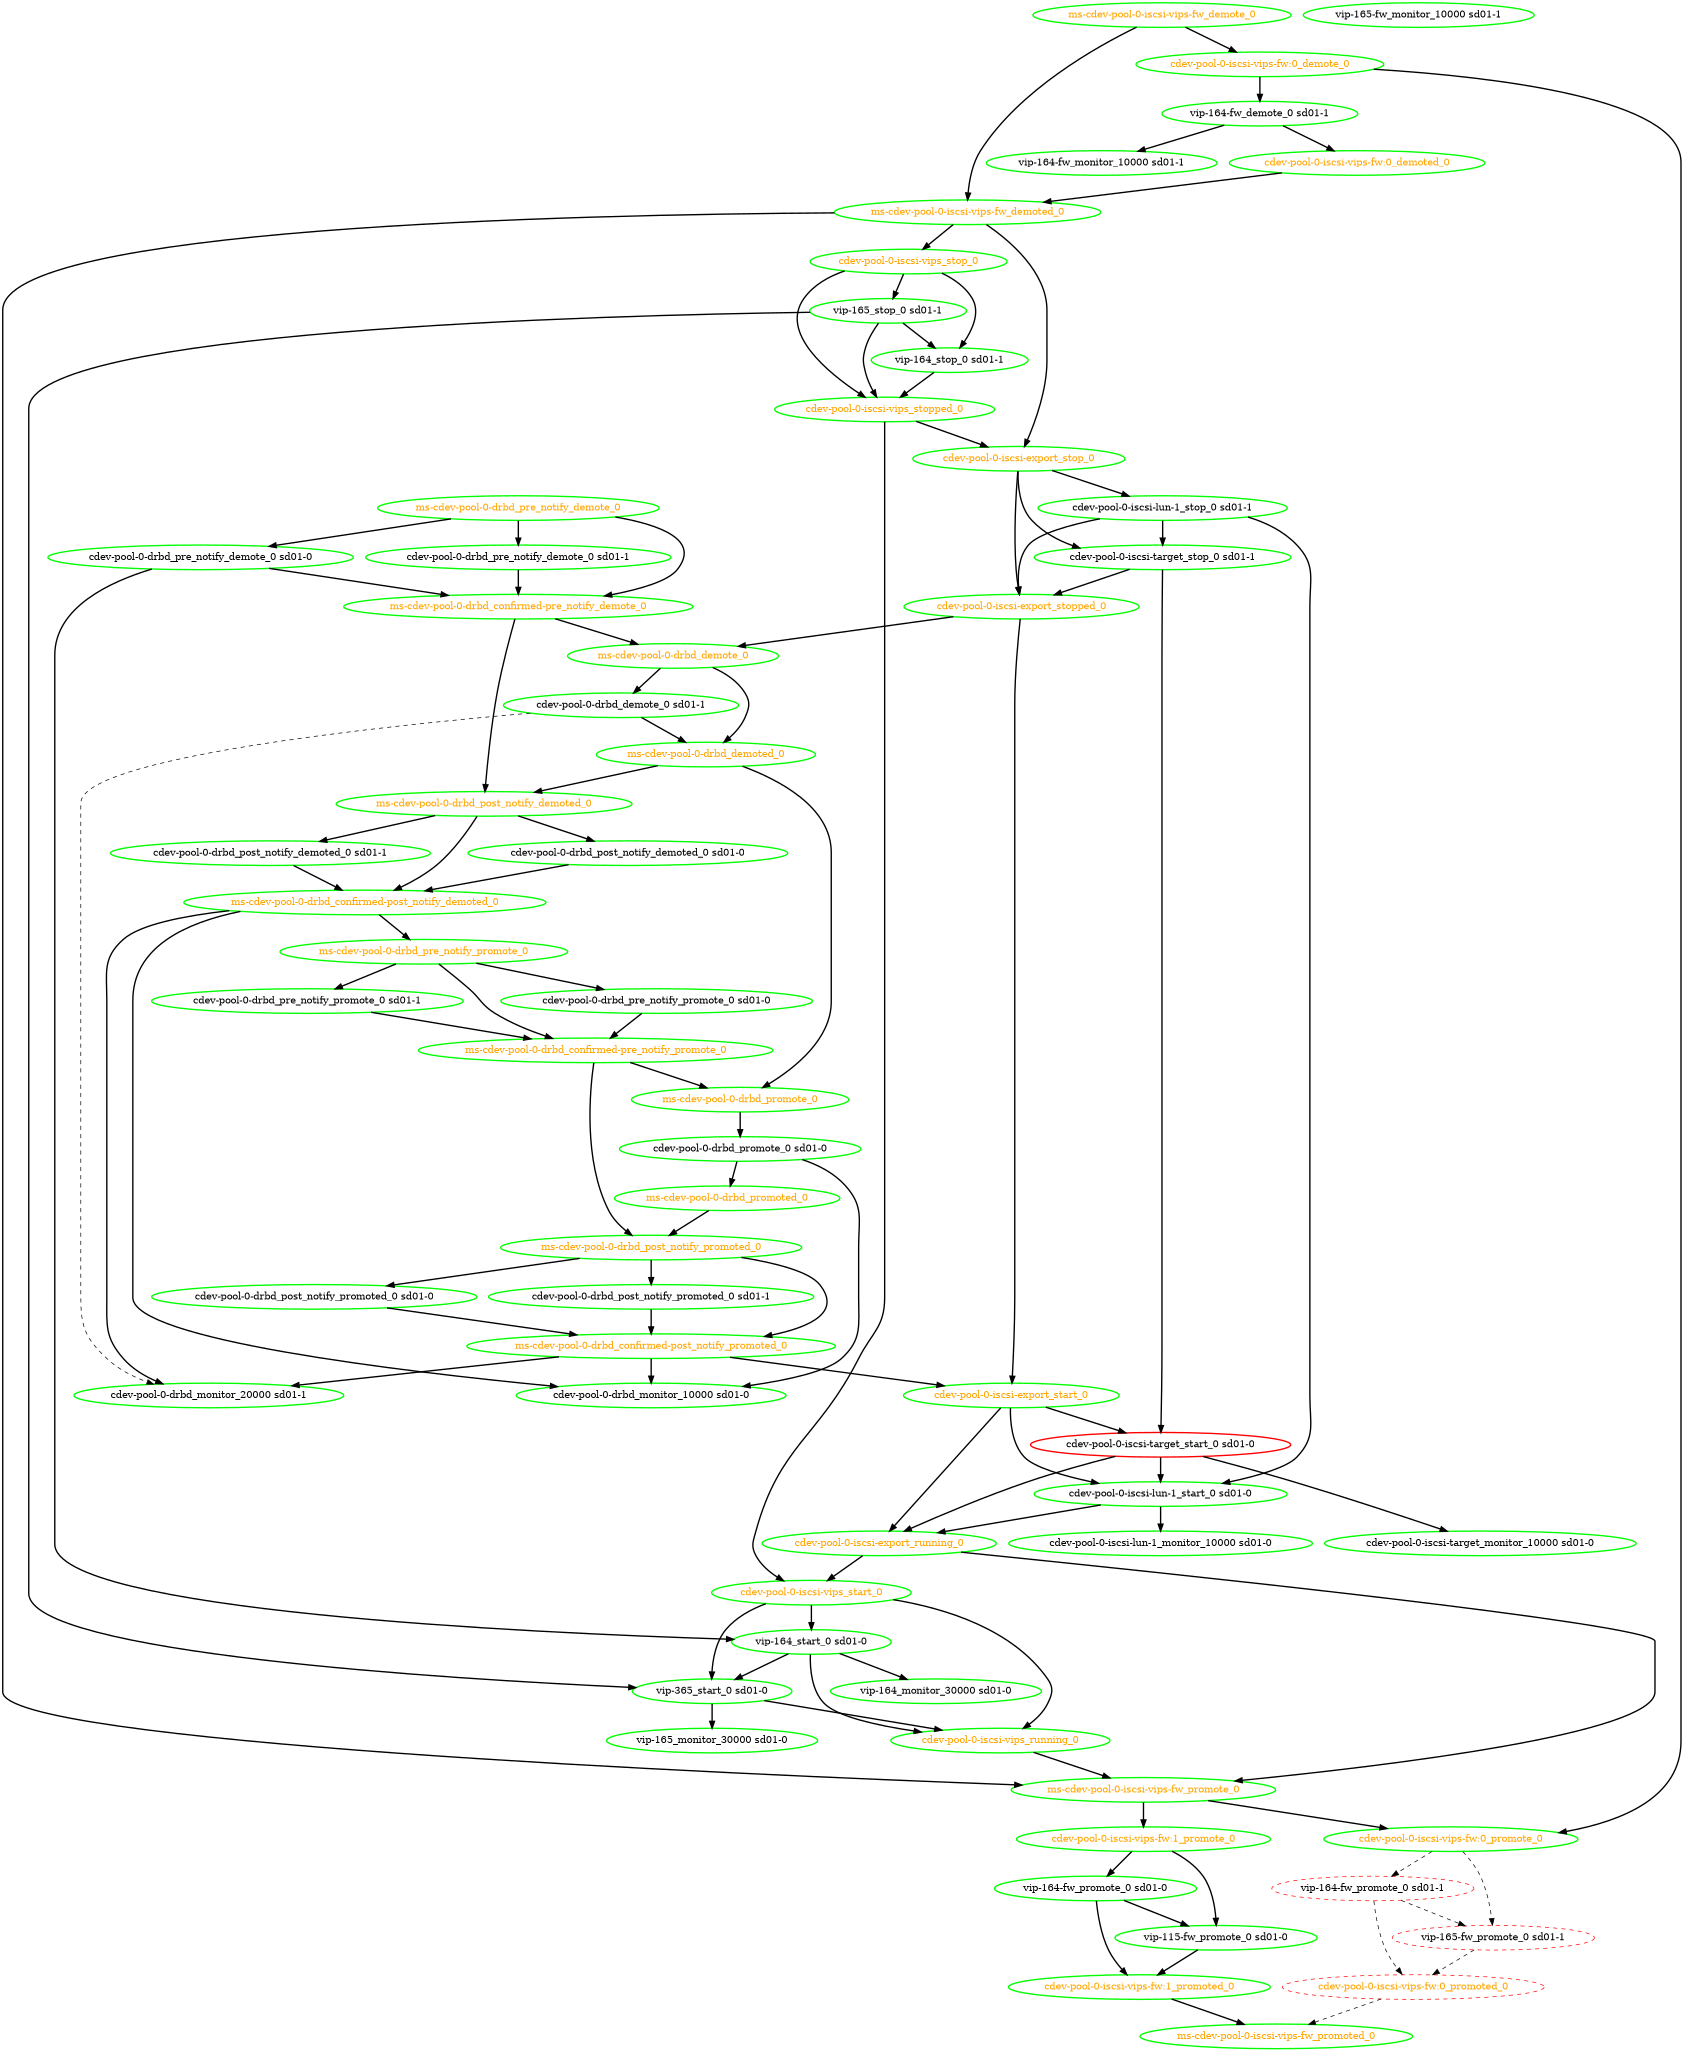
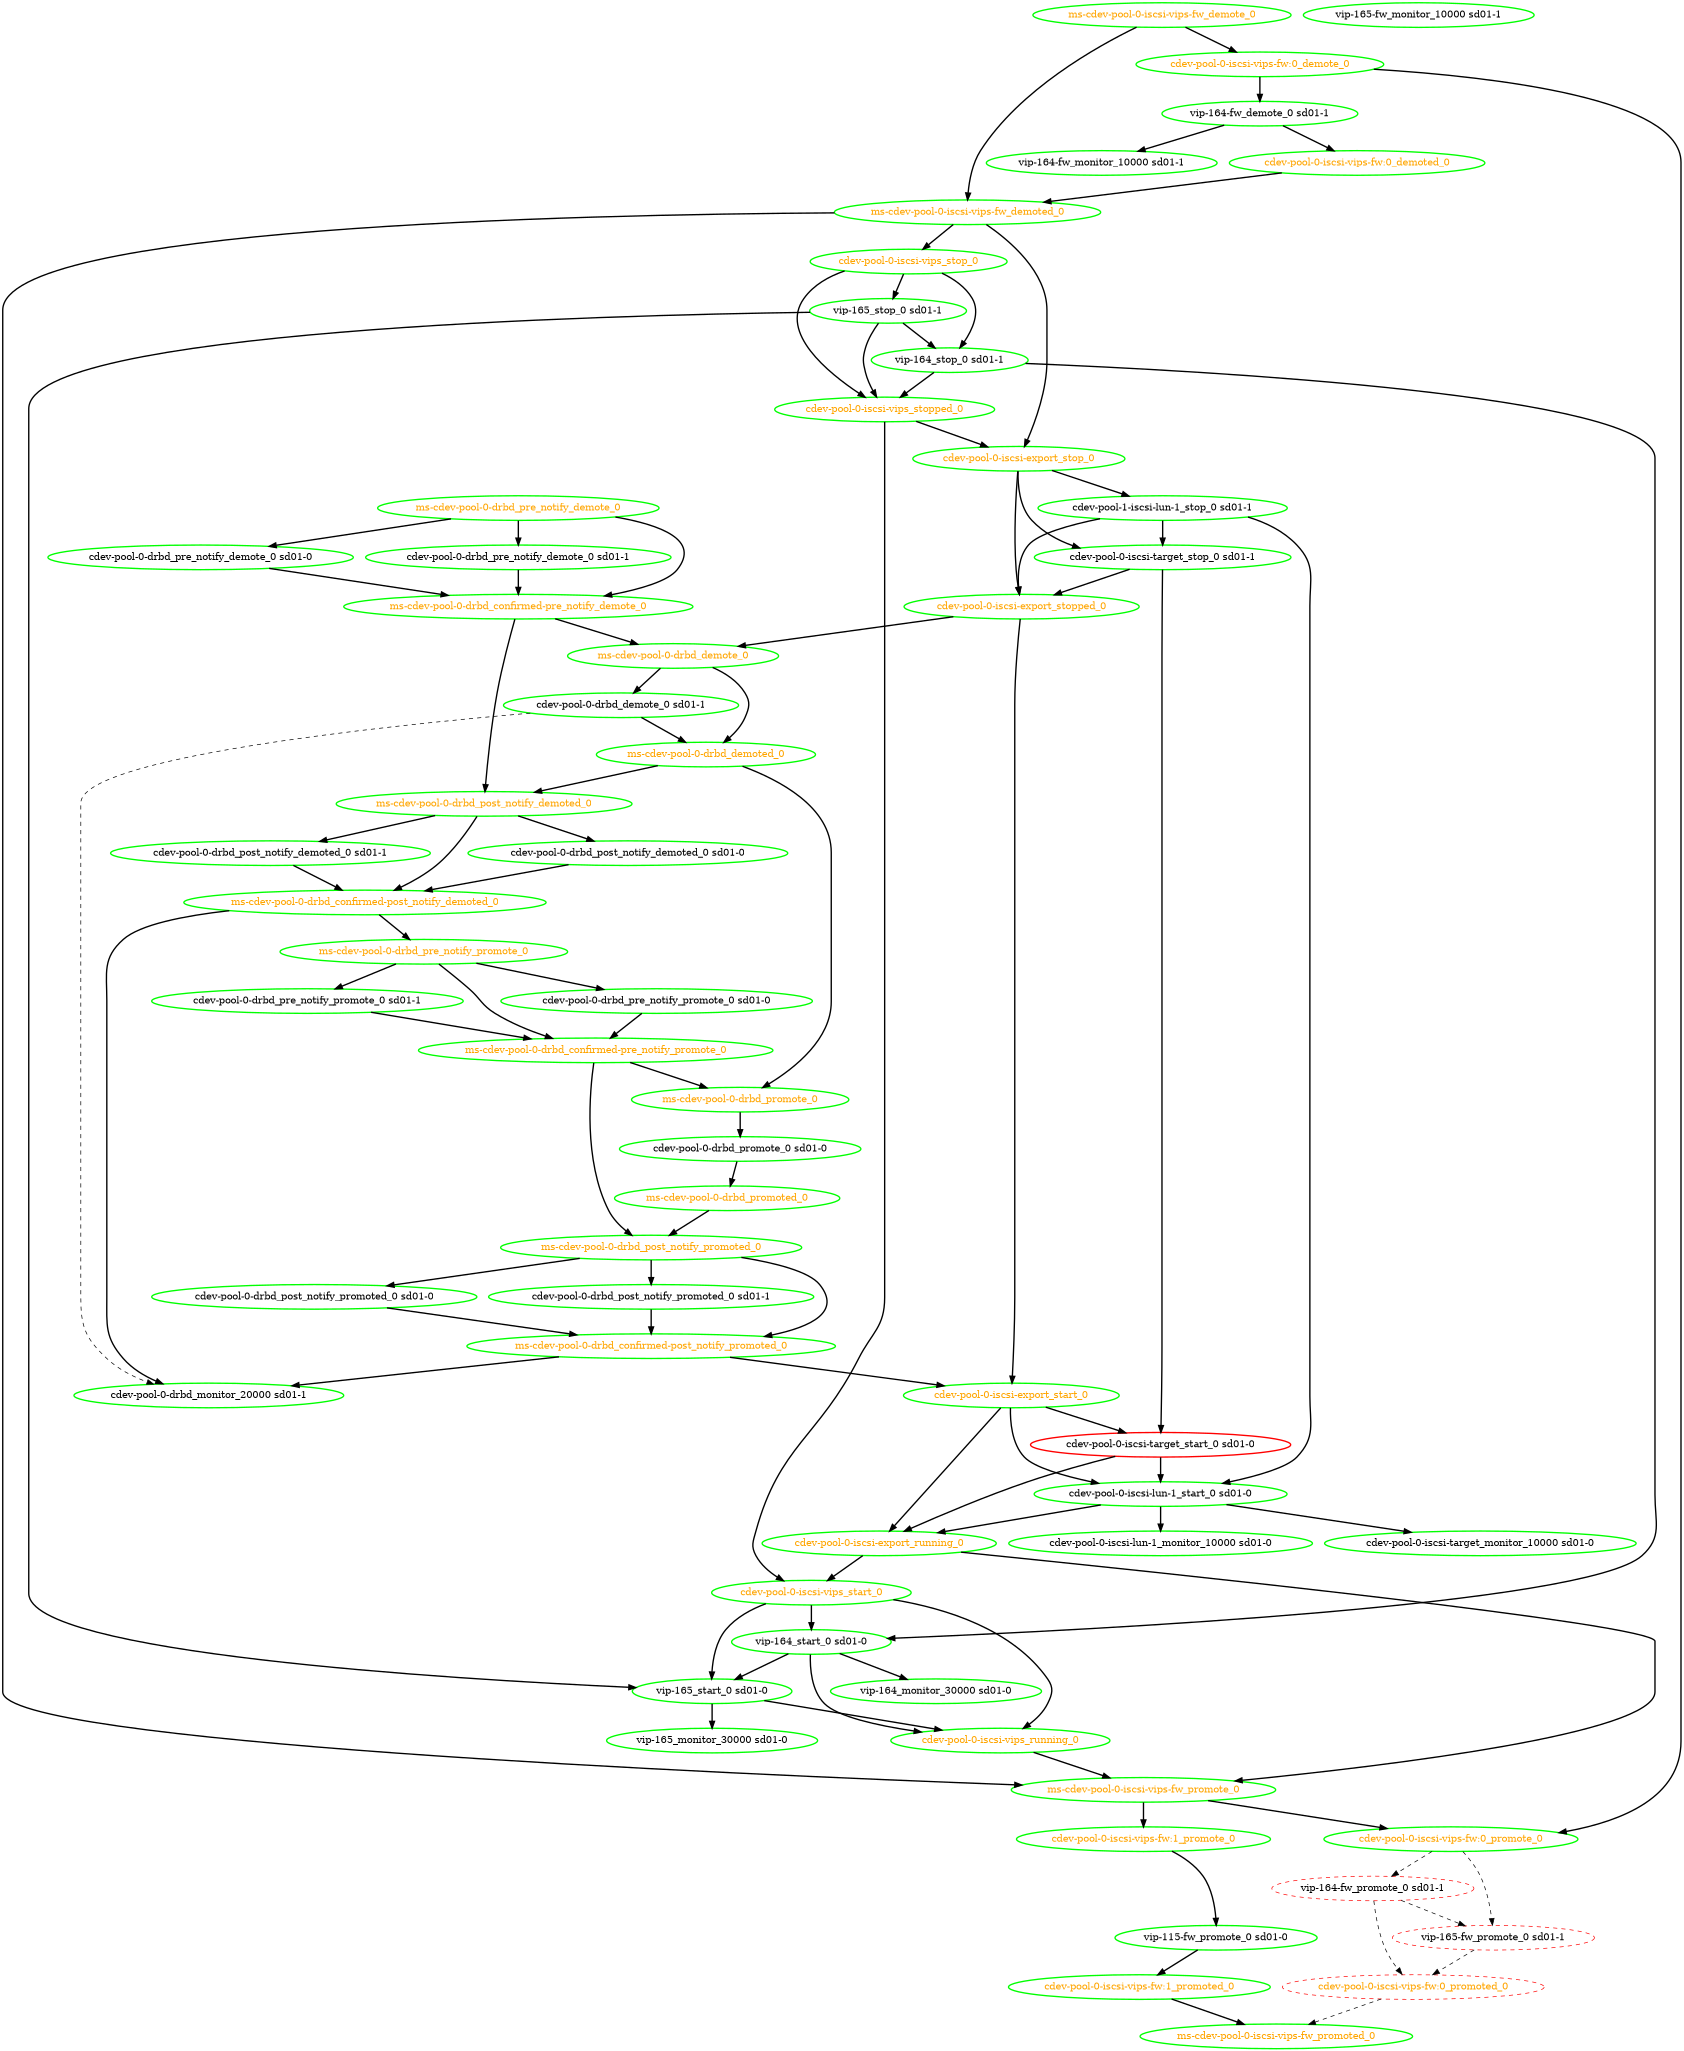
node "cdev-pool-0-iscsi-lun-1_stop_0 sd01-1": label "cdev-pool-0-iscsi-lun-1_stop_0 sd01-1" -> "cdev-pool-1-iscsi-lun-1_stop_0 sd01-1"
edge "cdev-pool-0-drbd_pre_notify_demote_0 sd01-0" -> "vip-164_start_0 sd01-0": now "vip-164_stop_0 sd01-1" -> "vip-164_start_0 sd01-0"
node "cdev-pool-0-drbd_monitor_10000 sd01-0": removed
edge "cdev-pool-0-iscsi-target_start_0 sd01-0" -> "cdev-pool-0-iscsi-target_monitor_10000 sd01-0": now "cdev-pool-0-iscsi-lun-1_start_0 sd01-0" -> "cdev-pool-0-iscsi-target_monitor_10000 sd01-0"
node "vip-365_start_0 sd01-0": label "vip-365_start_0 sd01-0" -> "vip-165_start_0 sd01-0"
node "vip-164-fw_promote_0 sd01-0": removed
